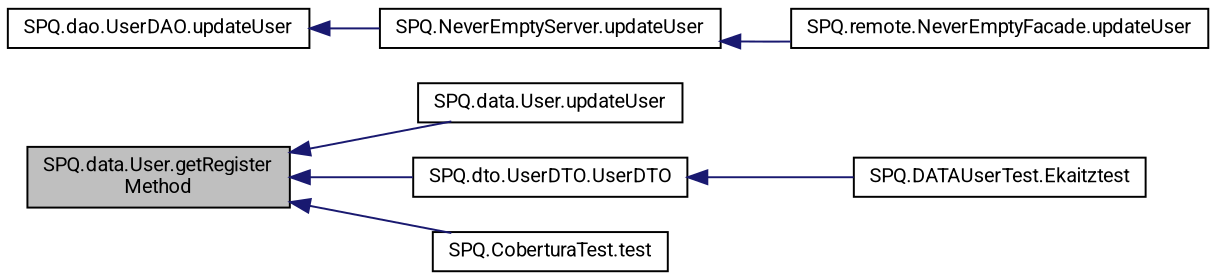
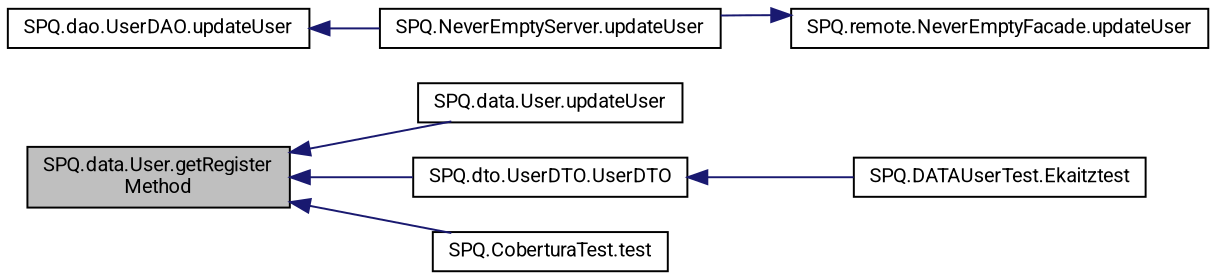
edge "SPQ.remote.NeverEmptyFacade.updateUser" -> "SPQ.NeverEmptyServer.updateUser": reversed
